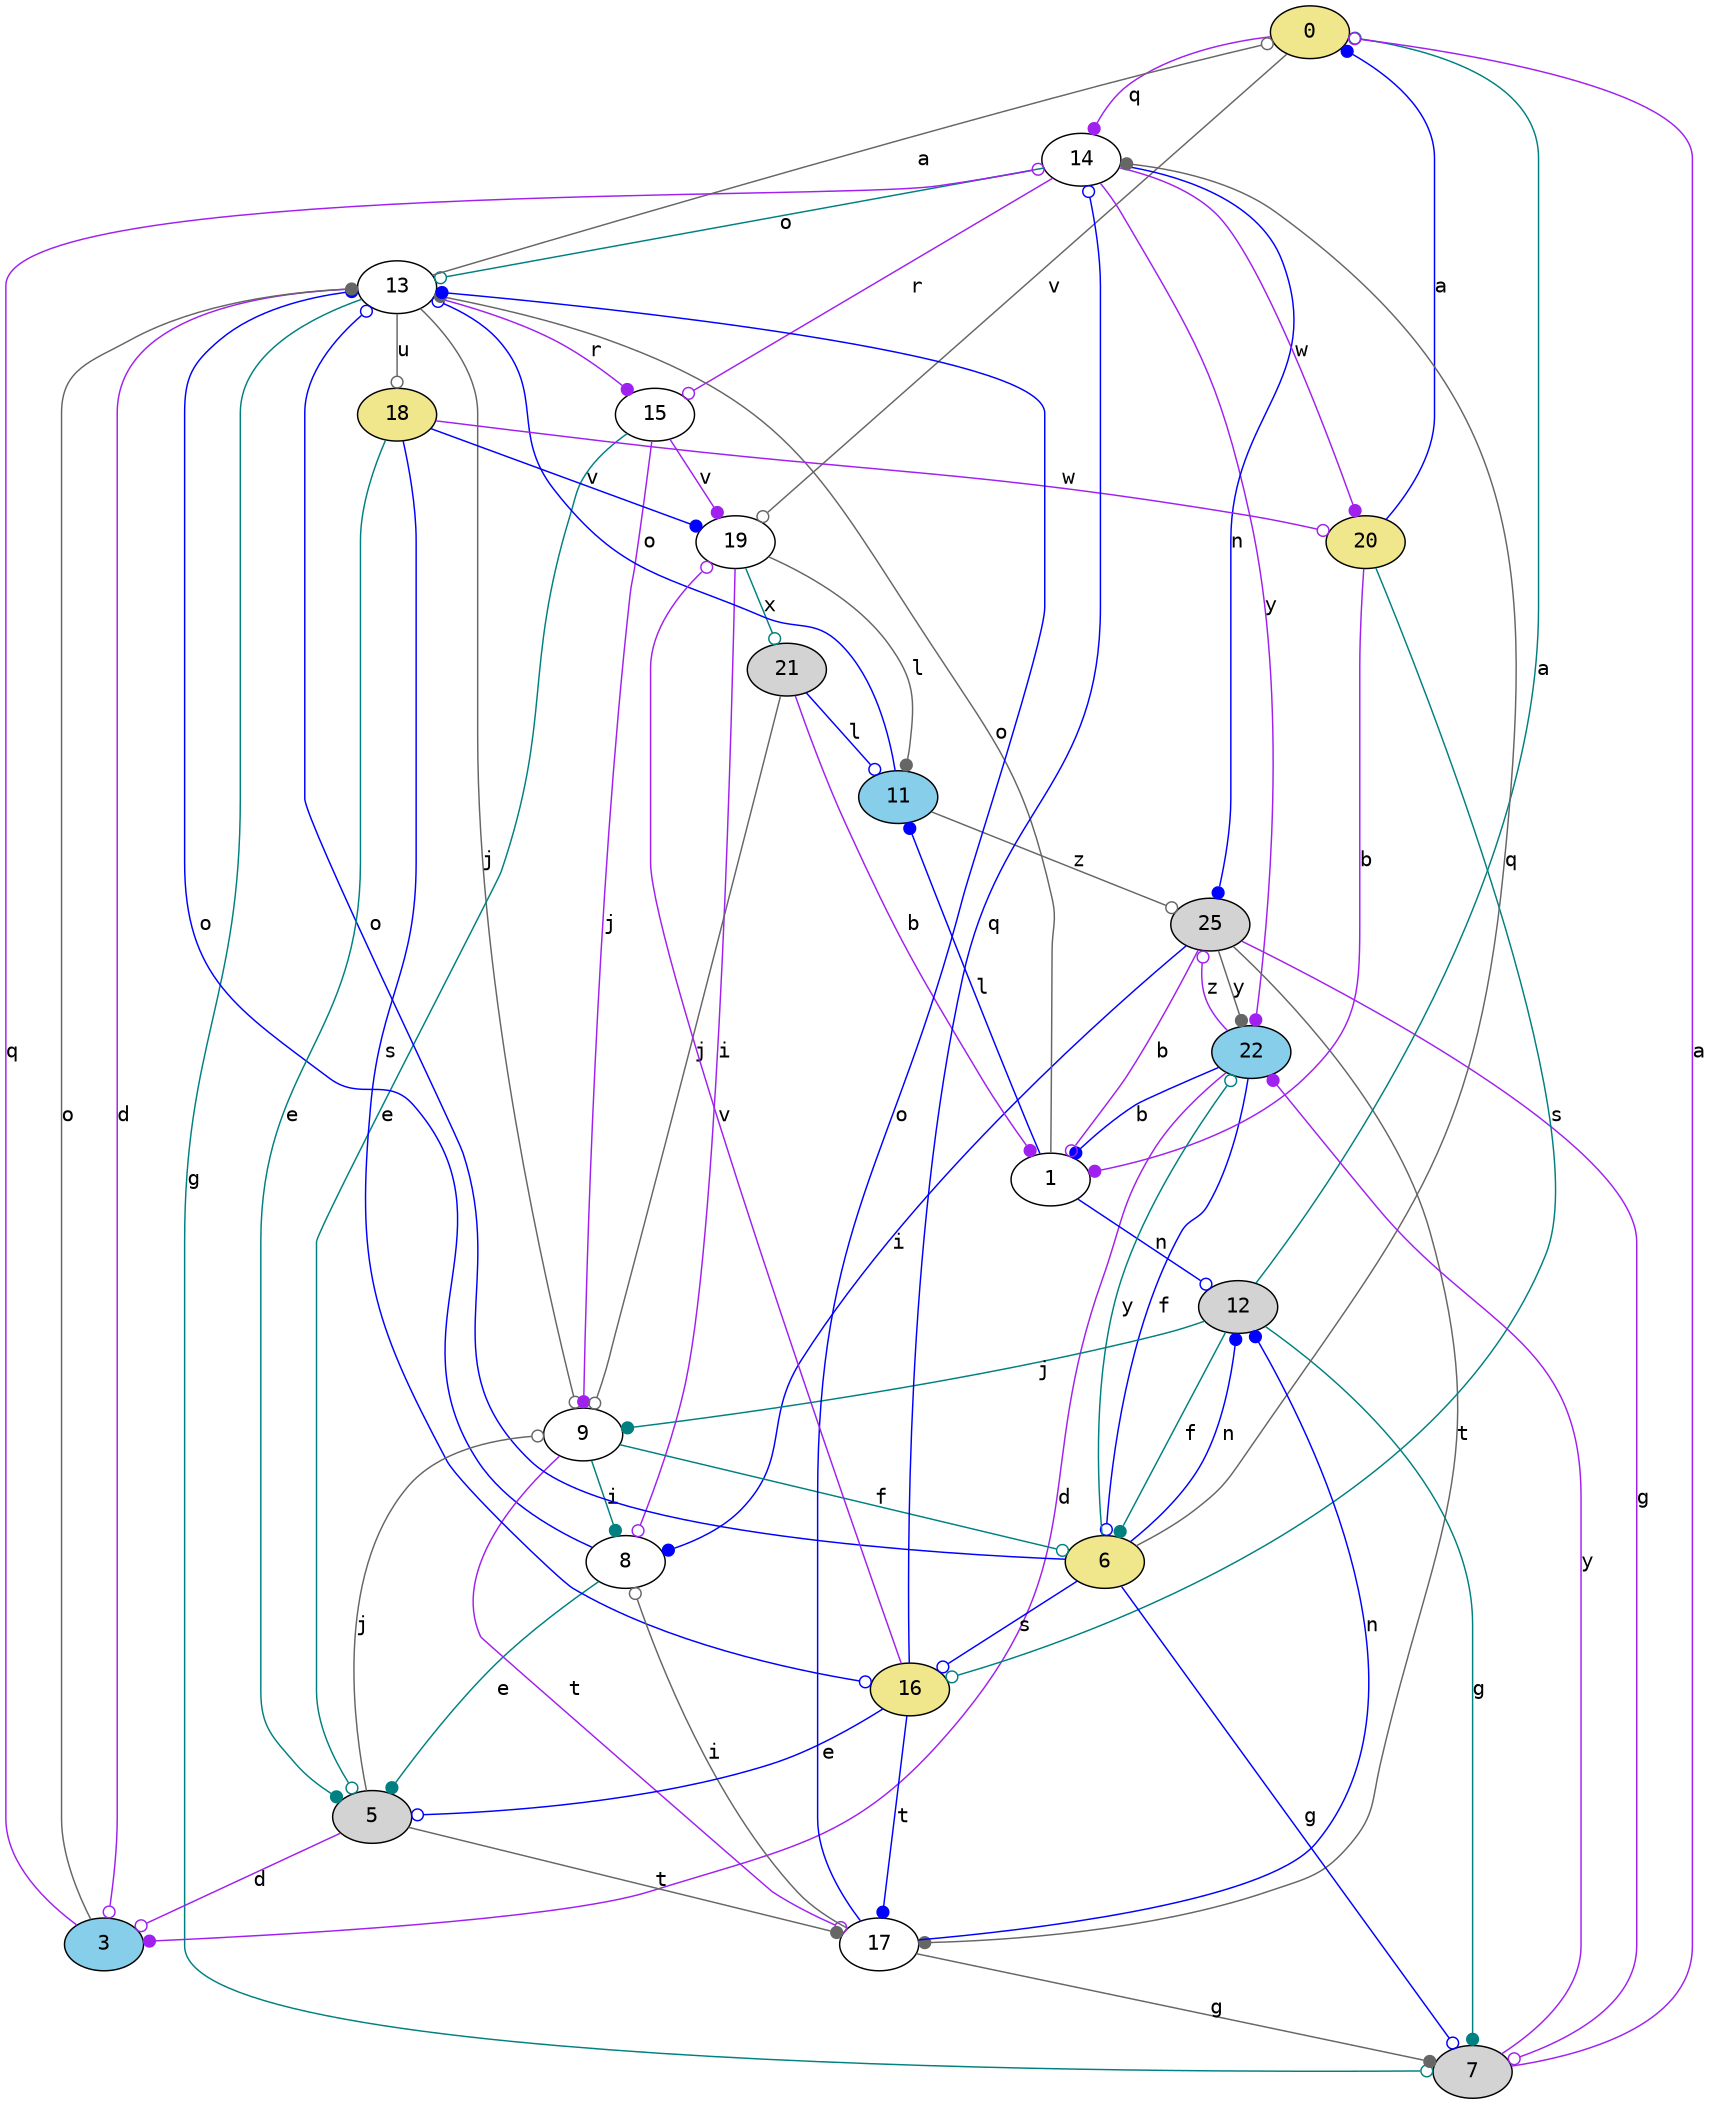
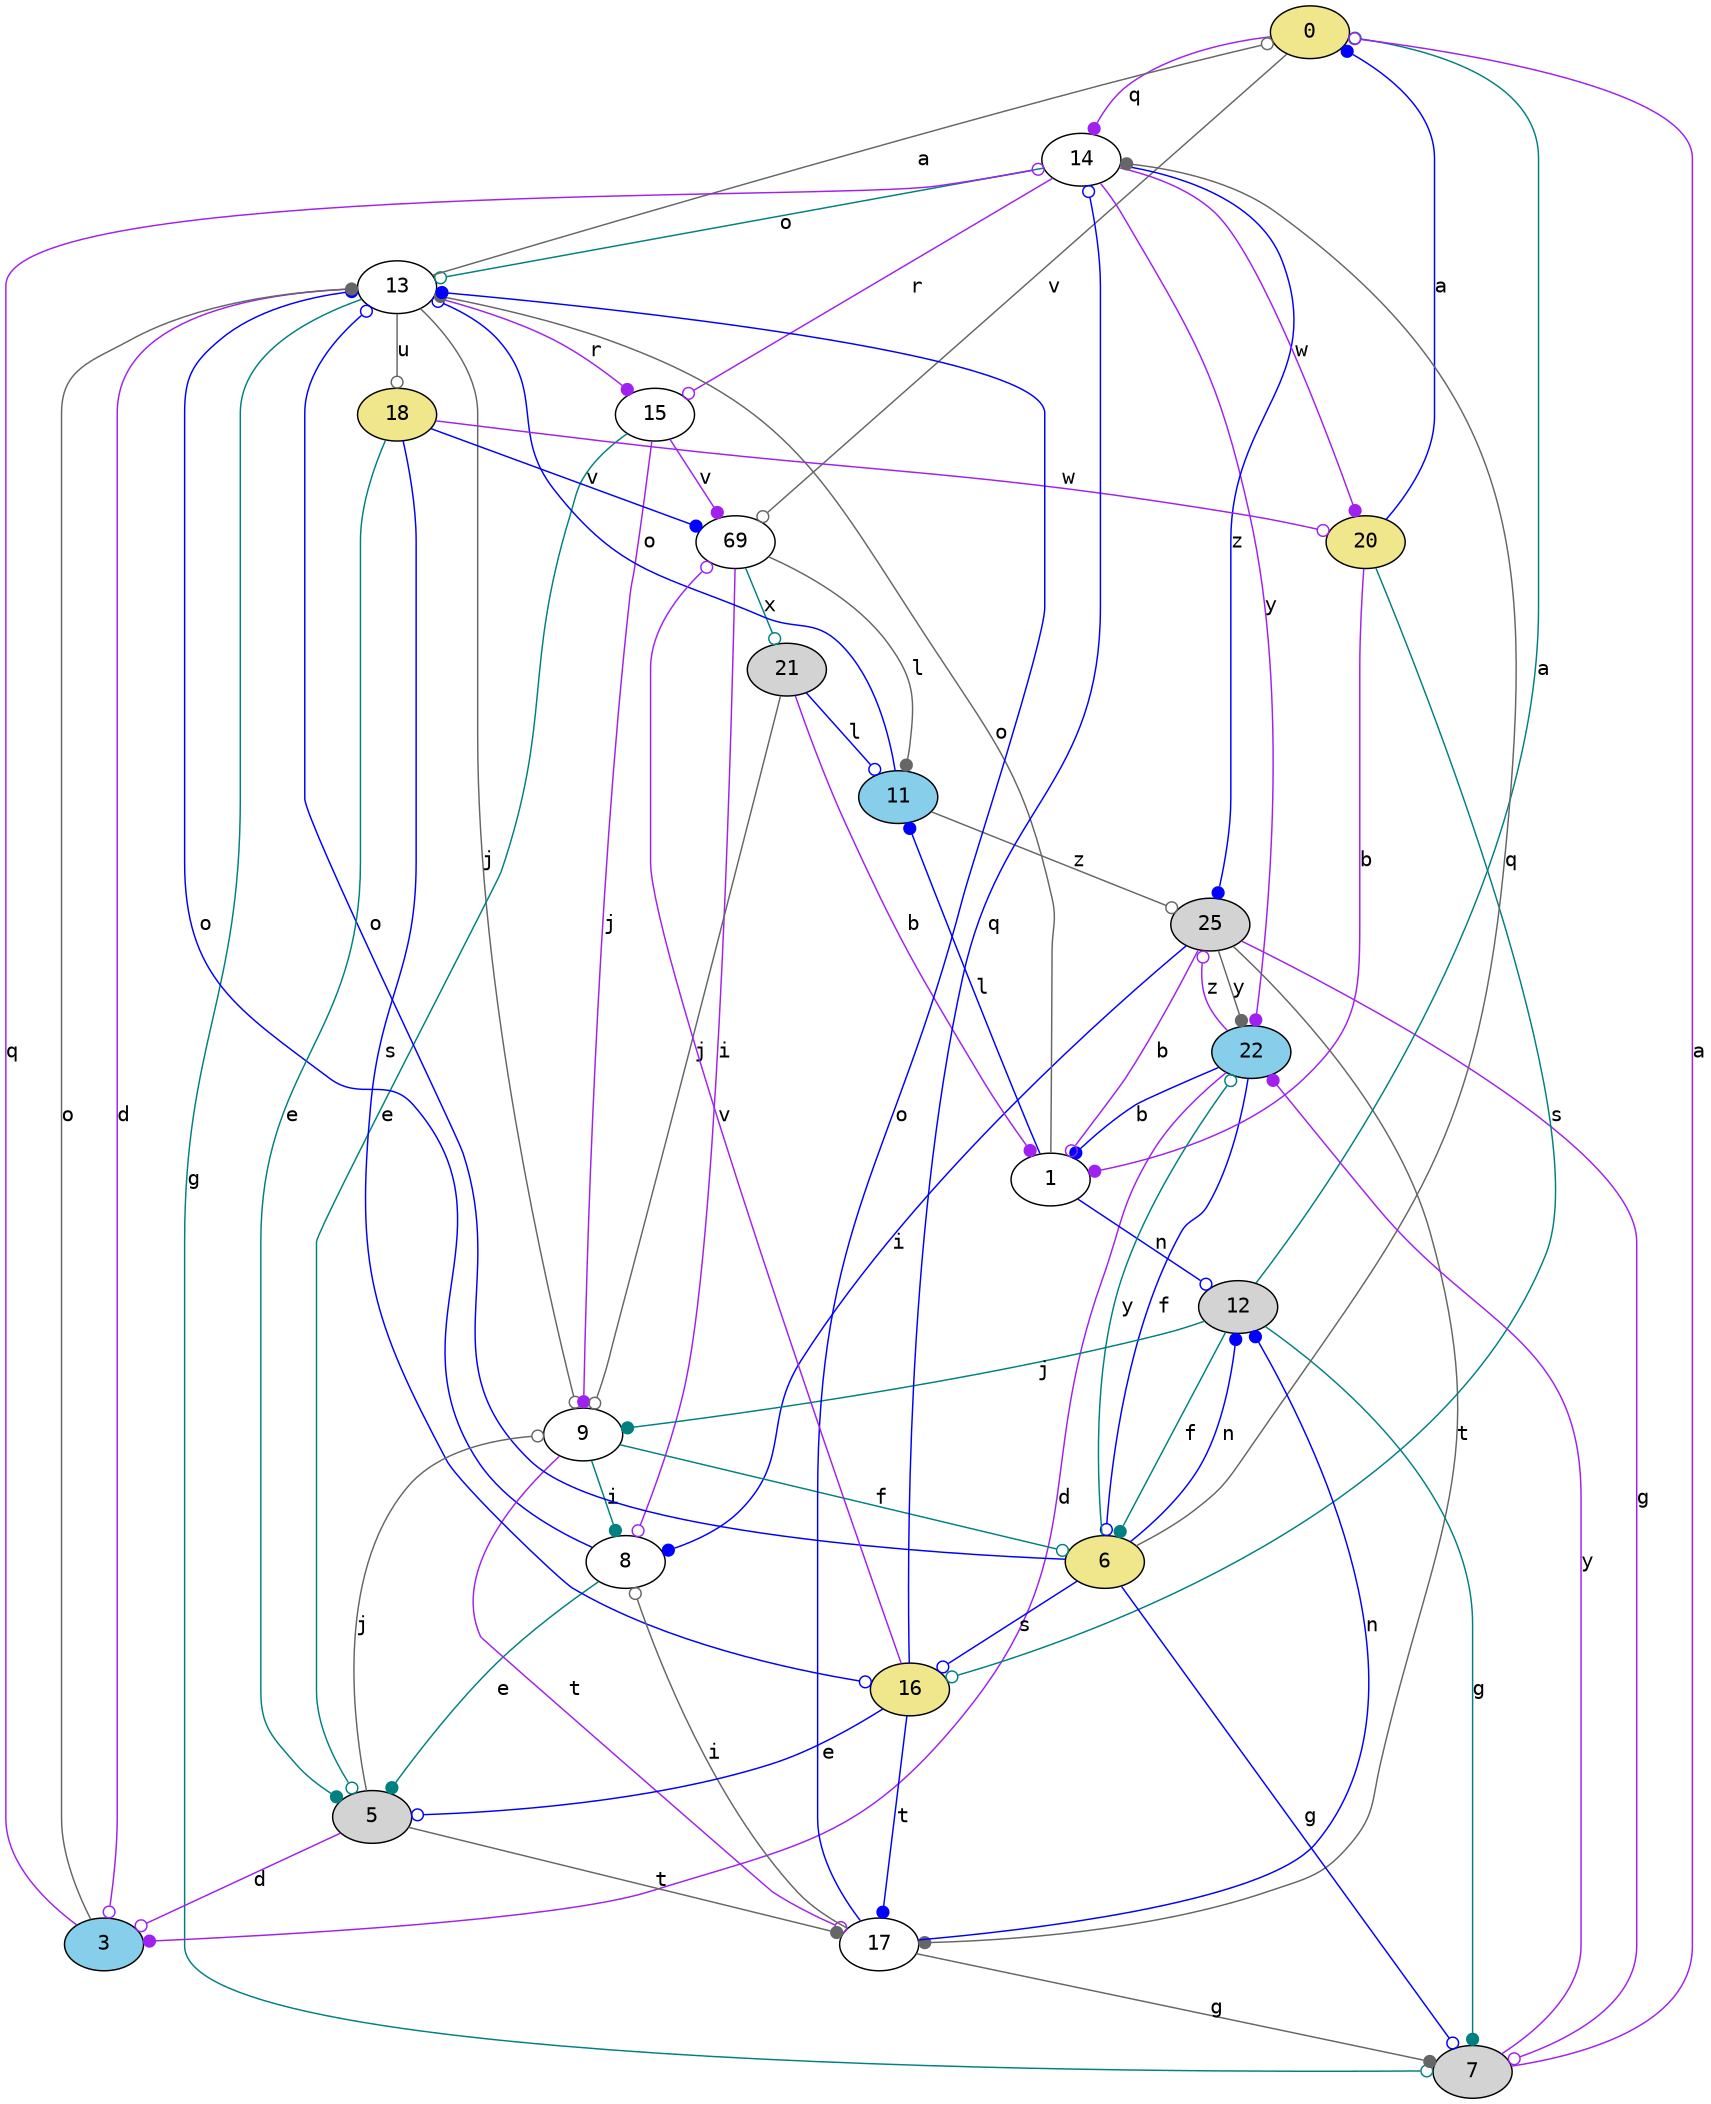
node "19": label "19" -> "69"
edge "14" -> "25": label "n" -> "z"
